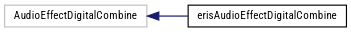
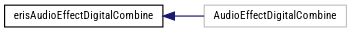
edge "erisAudioEffectDigitalCombine" -> "AudioEffectDigitalCombine": reversed
